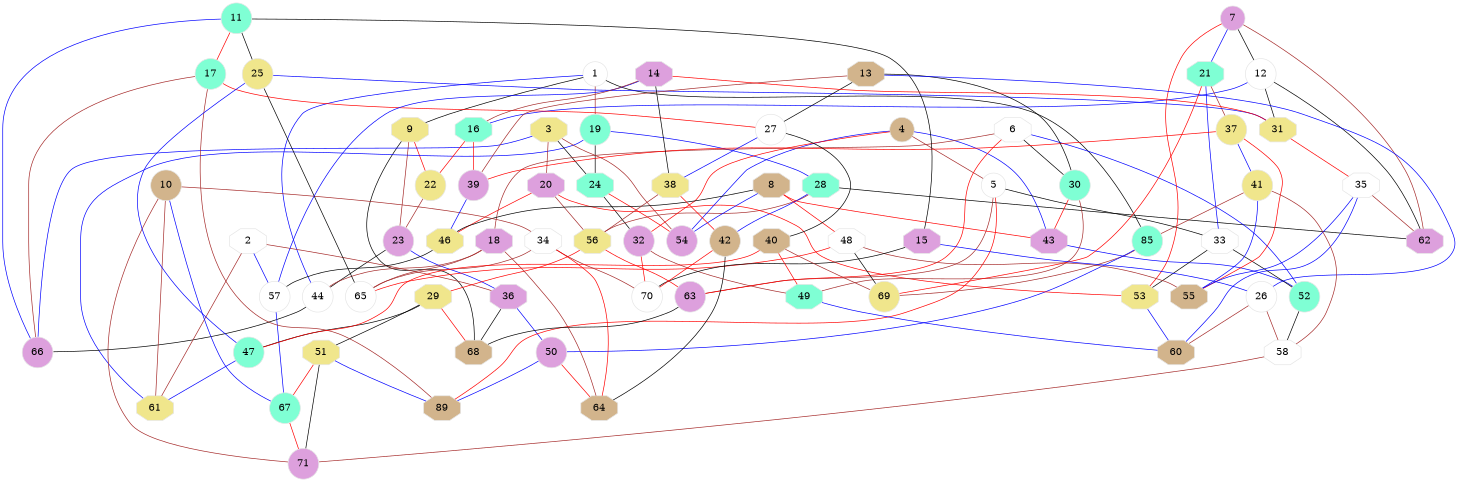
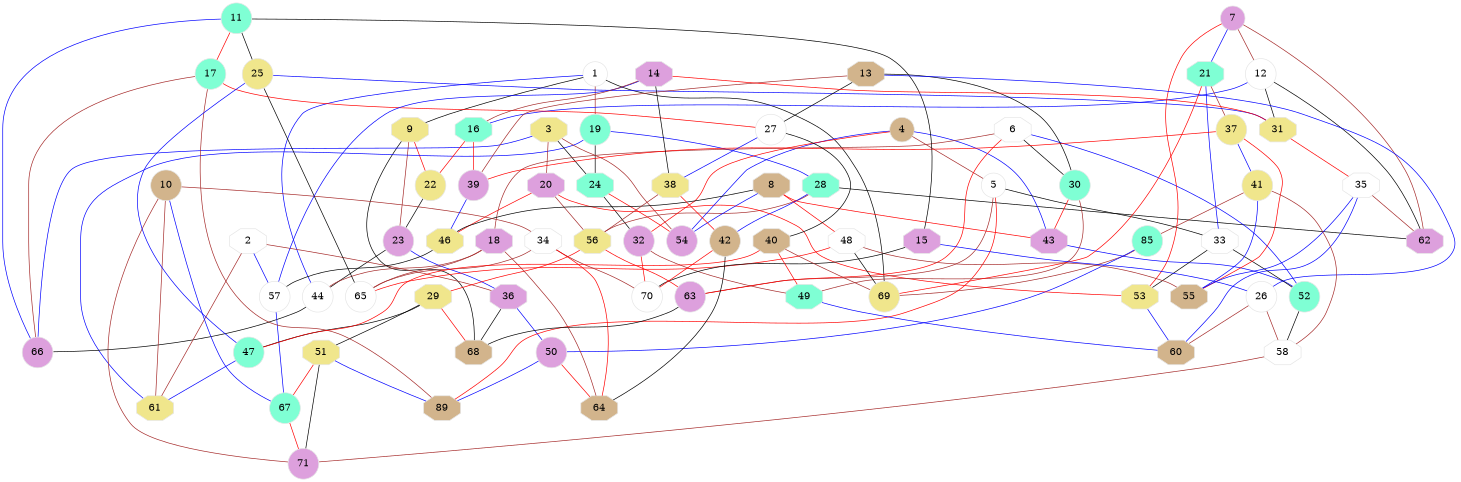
edge "7" -- "12": color black -> brown
edge "1" -- "85": now "1" -- "69"
edge "22" -- "23": color brown -> black
